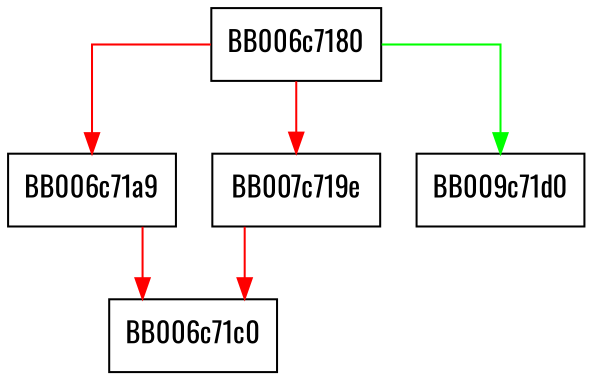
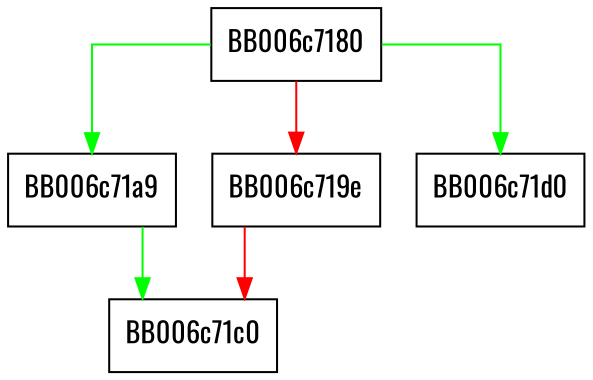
edge "BB006c7180" -> "BB006c71a9": color red -> green
node "BB007c719e": label "BB007c719e" -> "BB006c719e"
node "BB009c71d0": label "BB009c71d0" -> "BB006c71d0"
edge "BB006c71a9" -> "BB006c71c0": color red -> green
